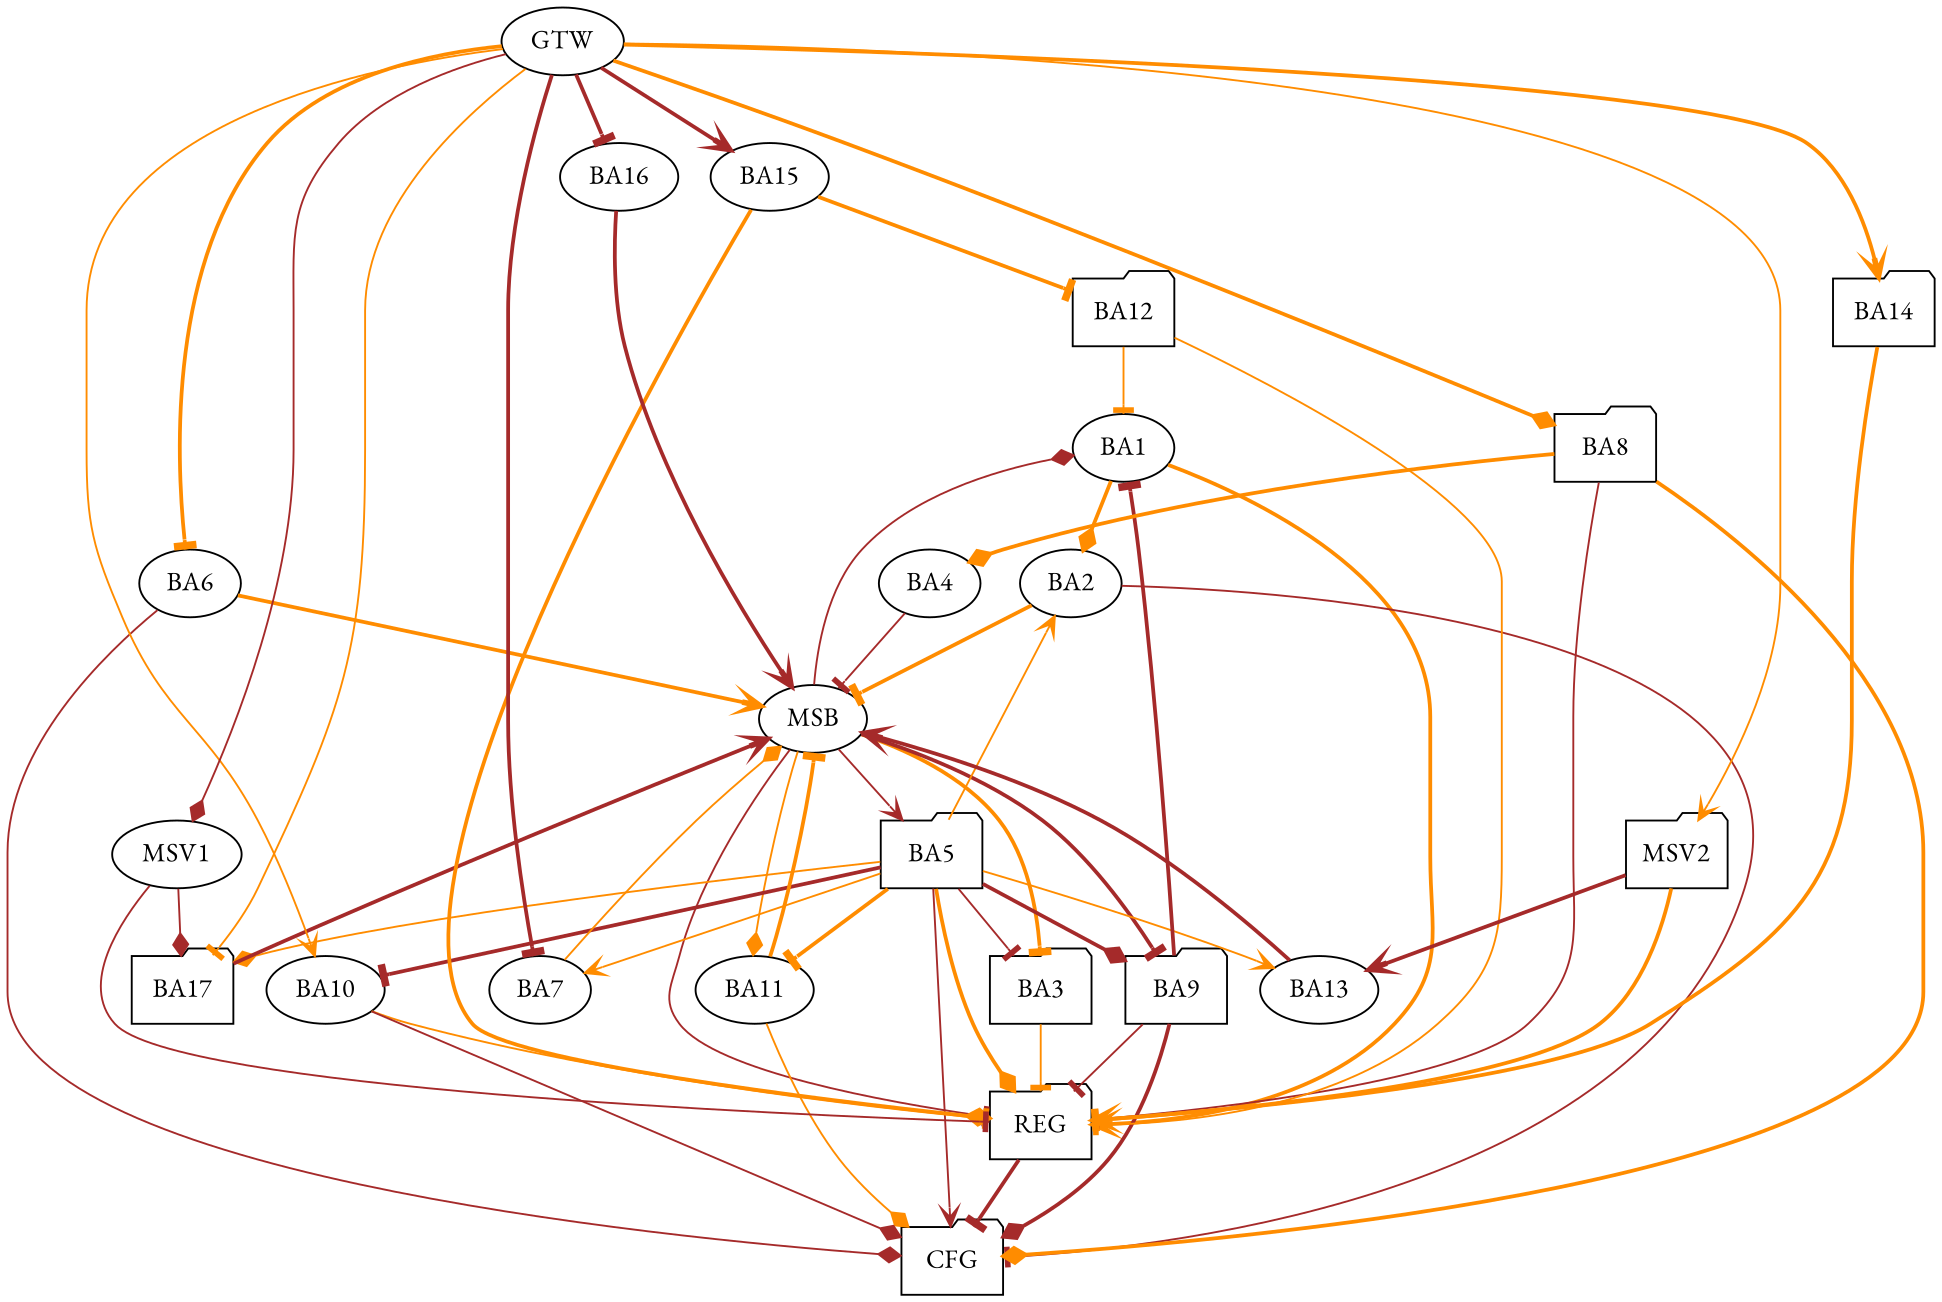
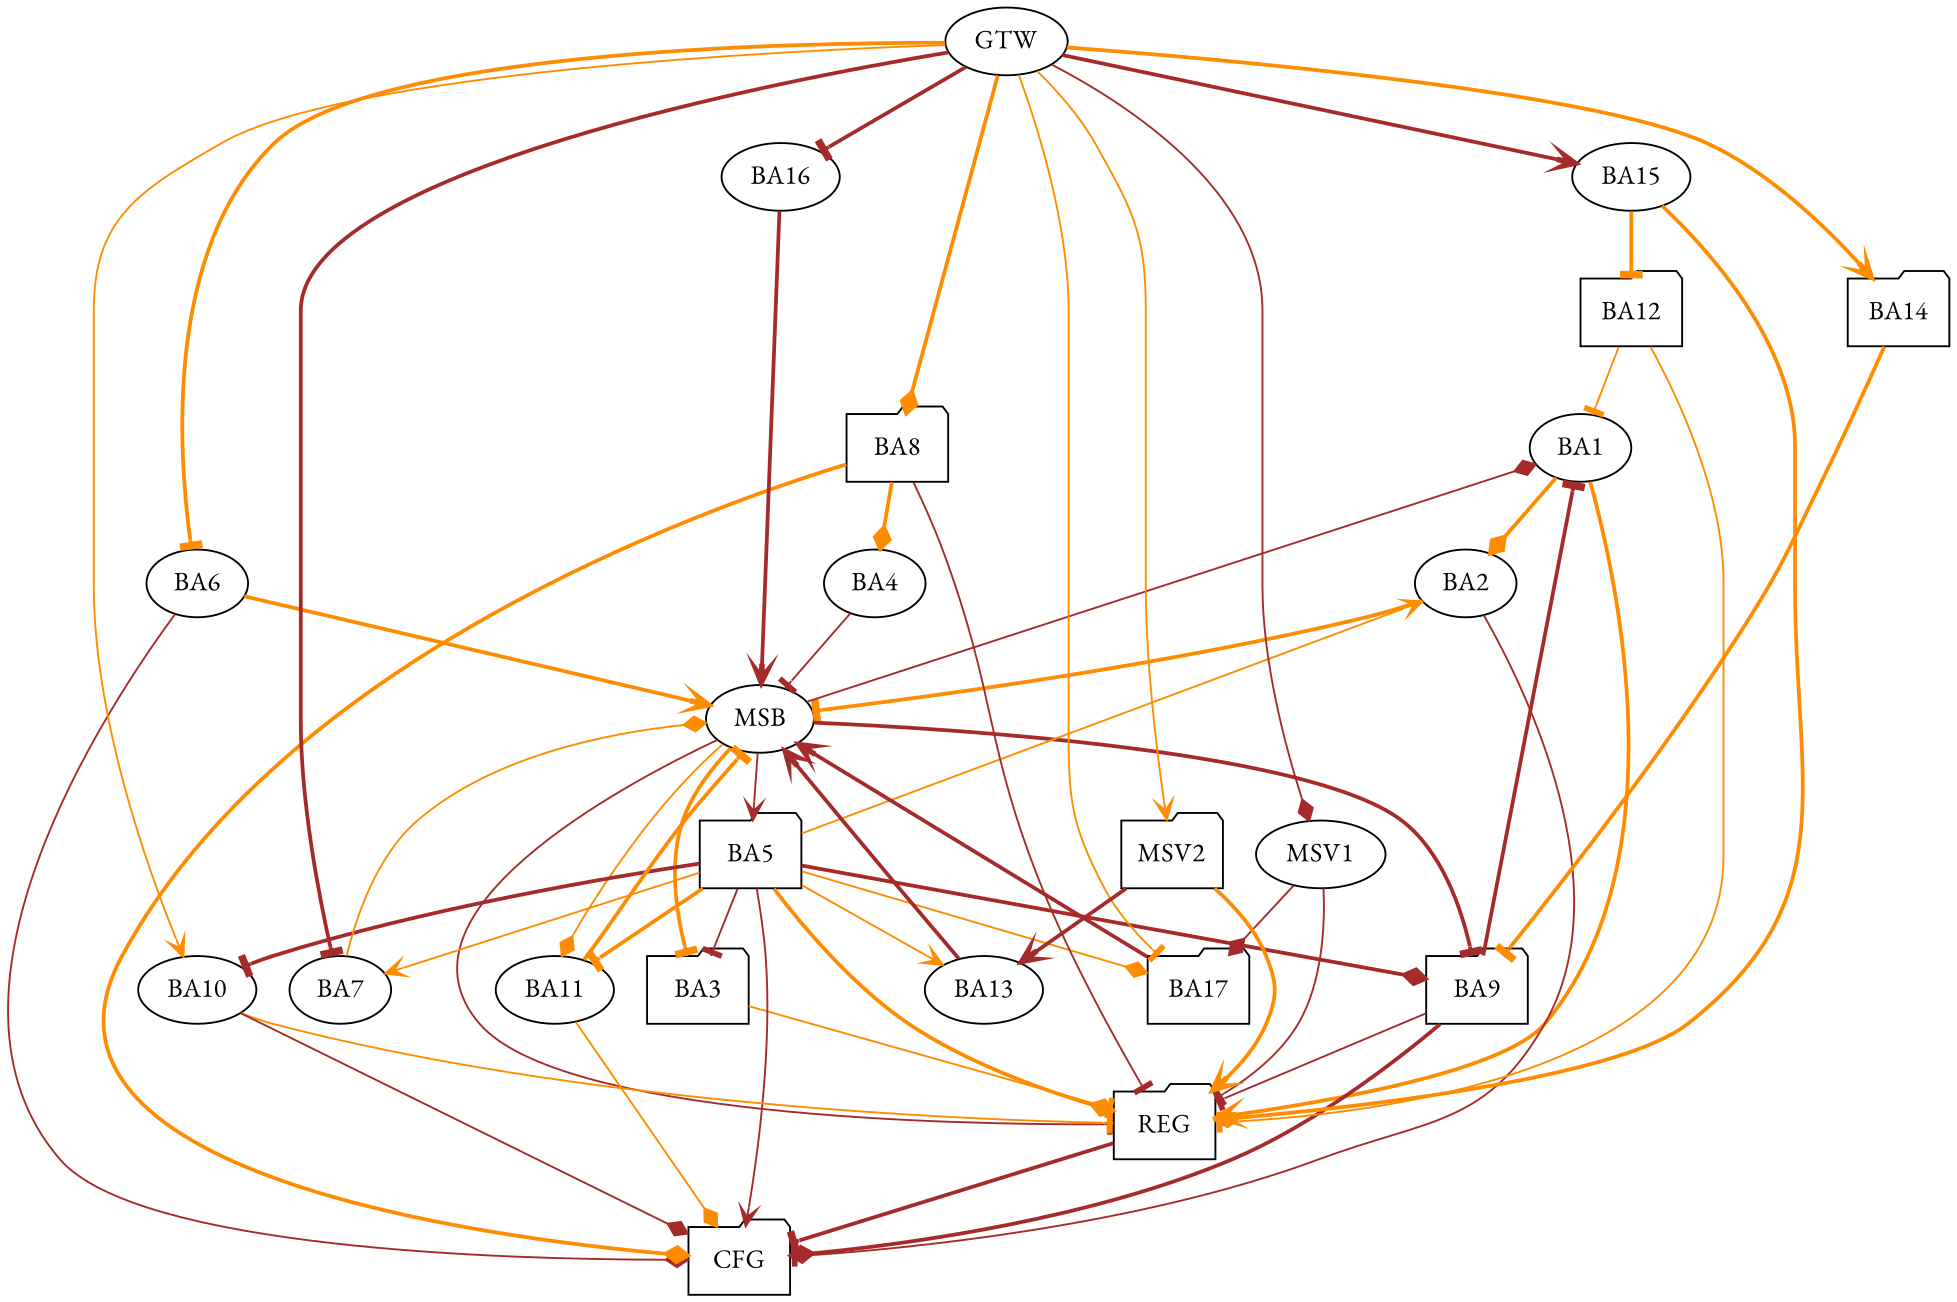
edge "BA14" -> "REG": now "BA14" -> "BA9"
